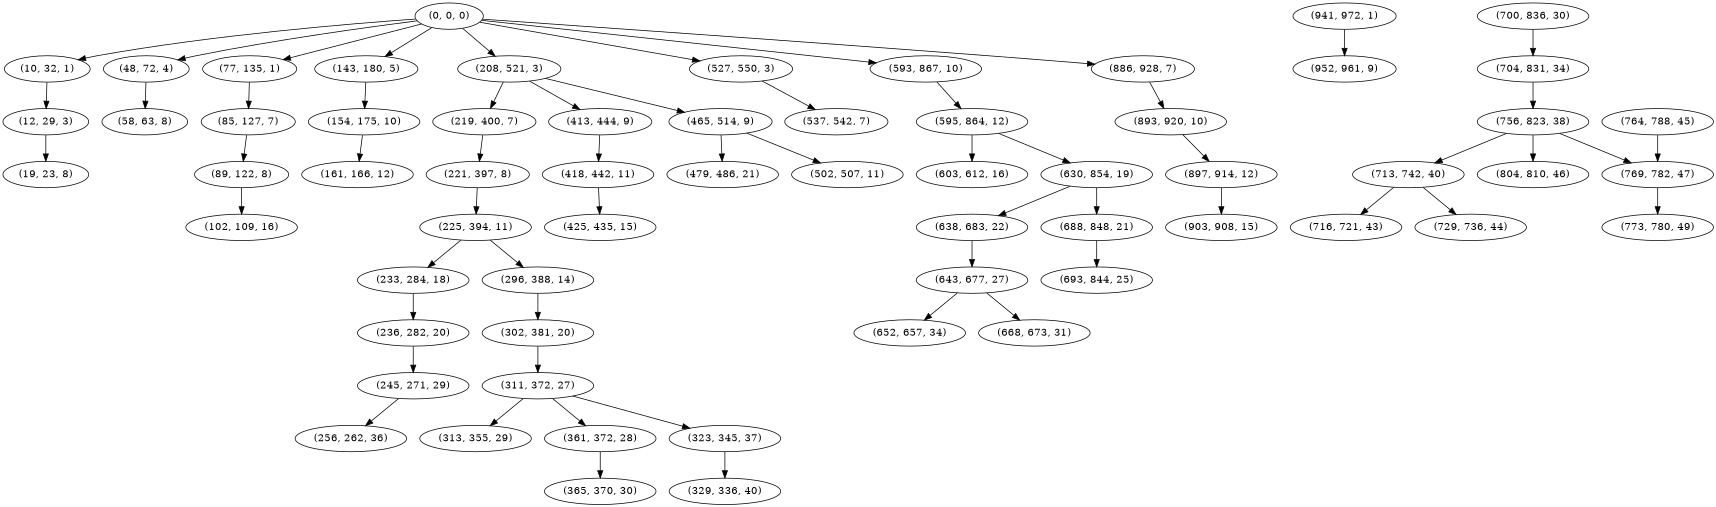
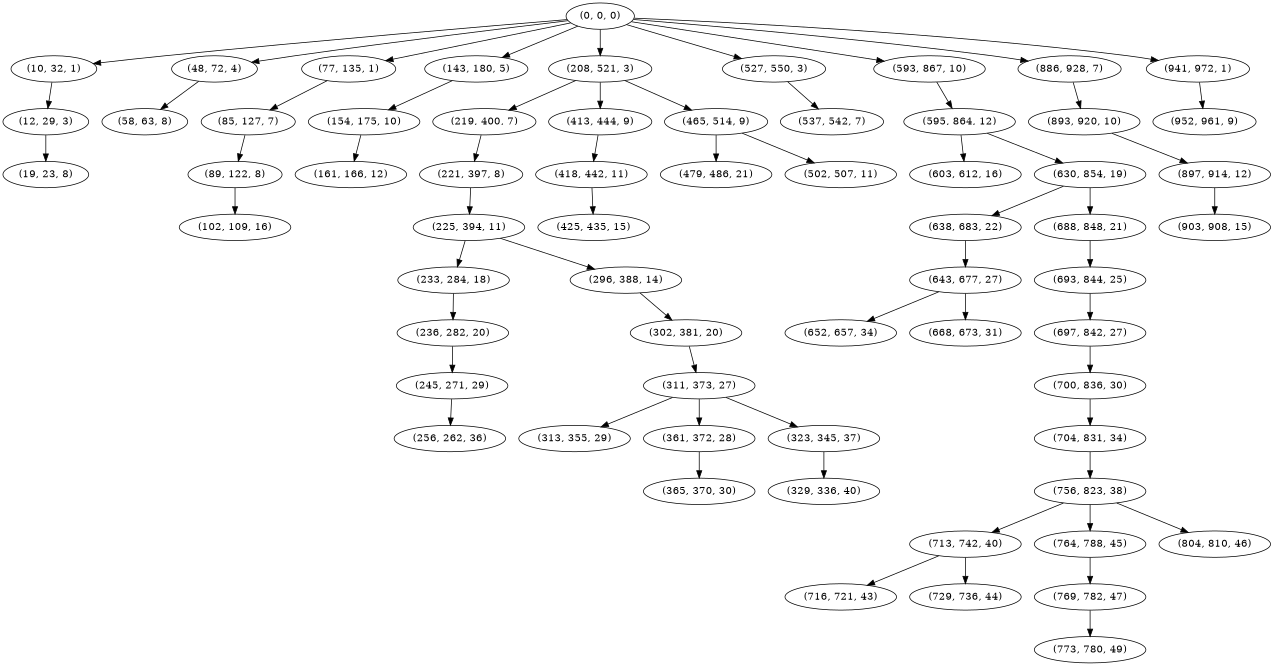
edge "(0, 0, 0)" -> "(941, 972, 1)": added
edge "(756, 823, 38)" -> "(769, 782, 47)": now "(756, 823, 38)" -> "(764, 788, 45)"
node "(697, 842, 27)": added
node "(311, 372, 27)": label "(311, 372, 27)" -> "(311, 373, 27)"
